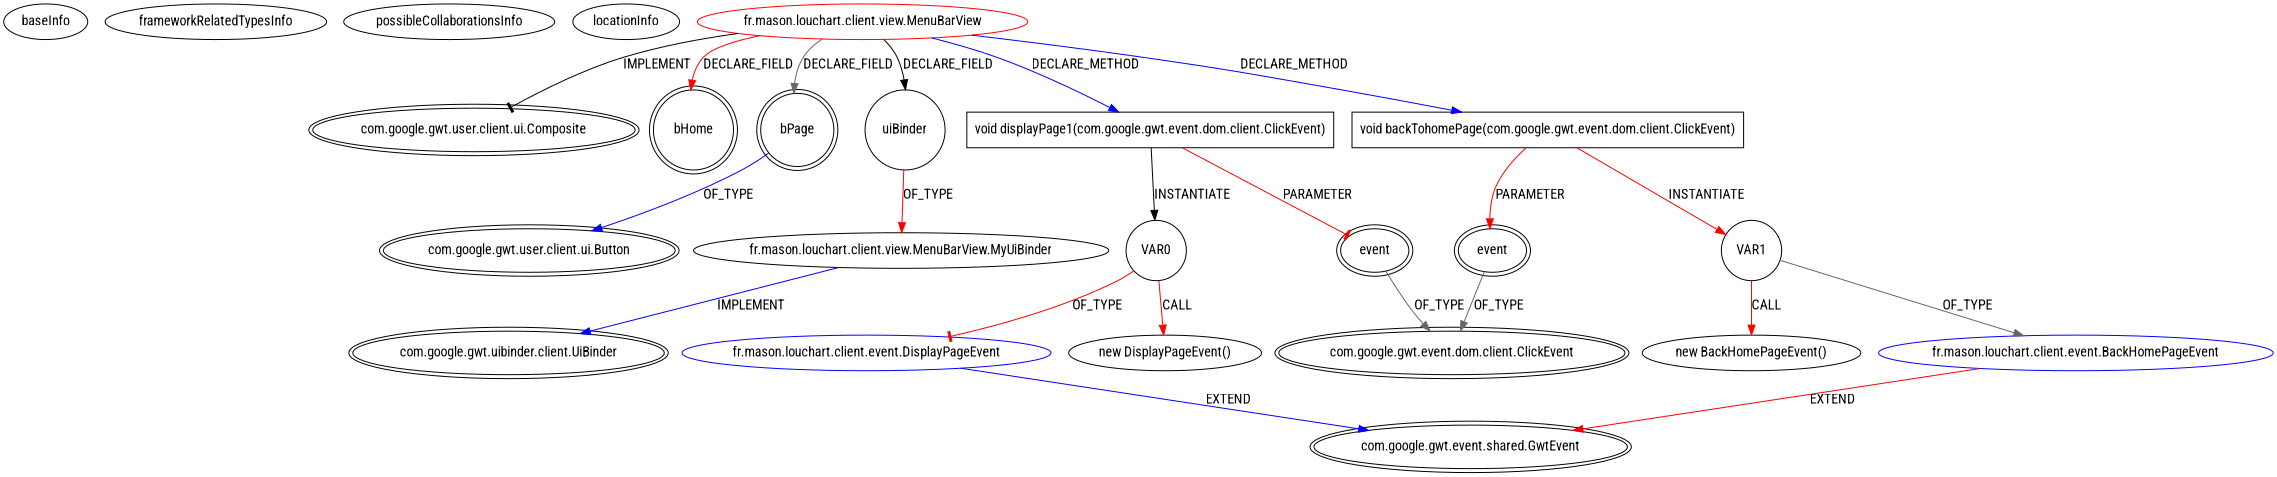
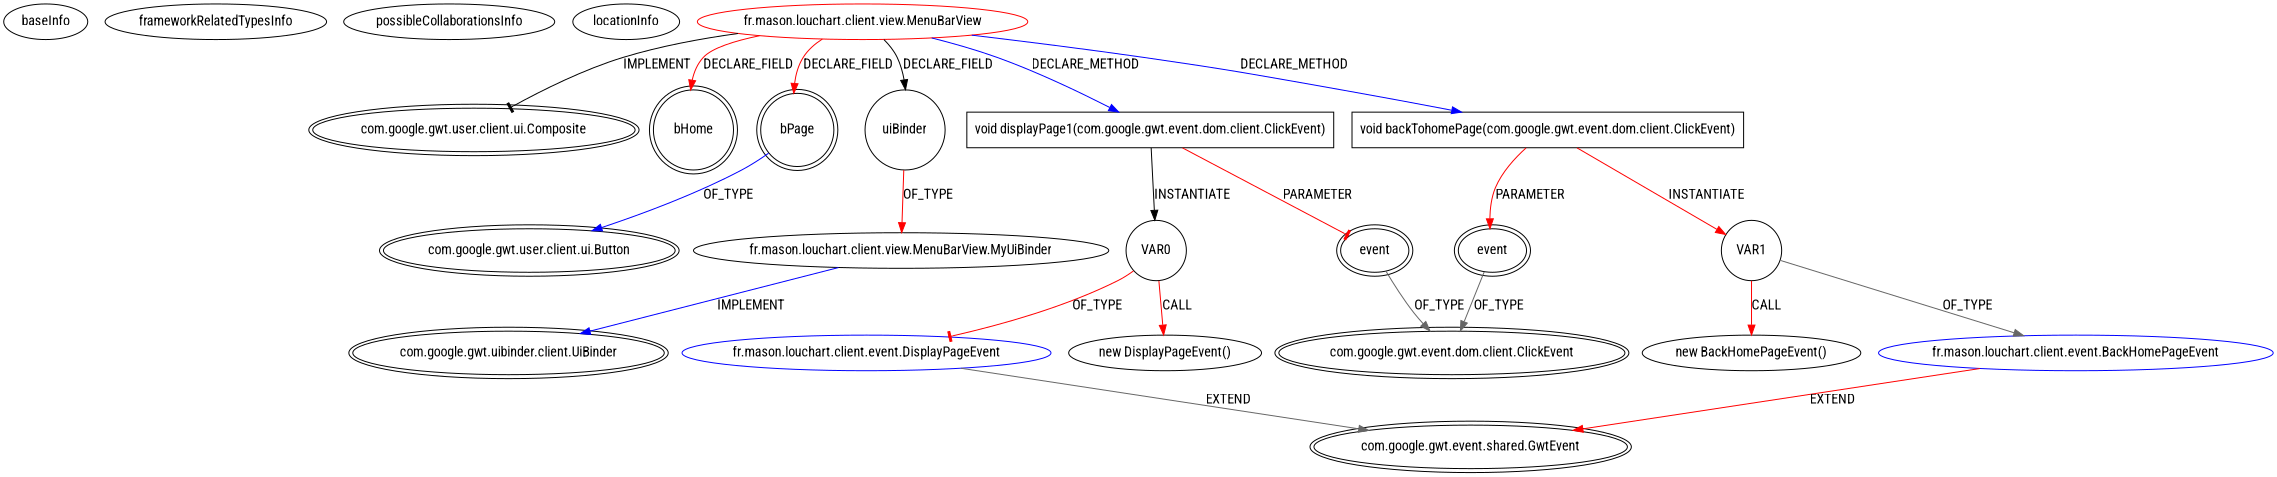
edge "fr.mason.louchart.client.view.MenuBarView" -> "bPage": color gray40 -> red
edge "fr.mason.louchart.client.event.DisplayPageEvent" -> "com.google.gwt.event.shared.GwtEvent": color blue -> gray40
